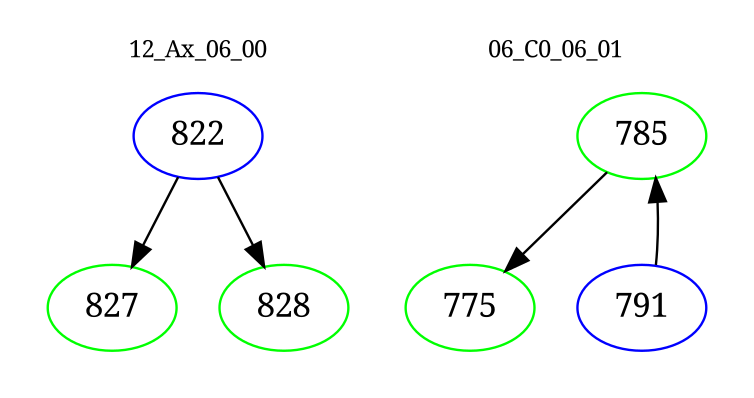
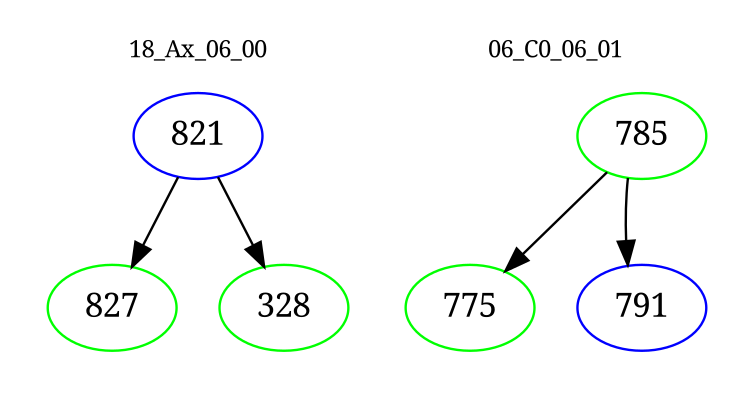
cluster "12_Ax_06_00": label "12_Ax_06_00" -> "18_Ax_06_00"
node "822": label "822" -> "821"
edge "791" -> "785": reversed
node "828": label "828" -> "328"
